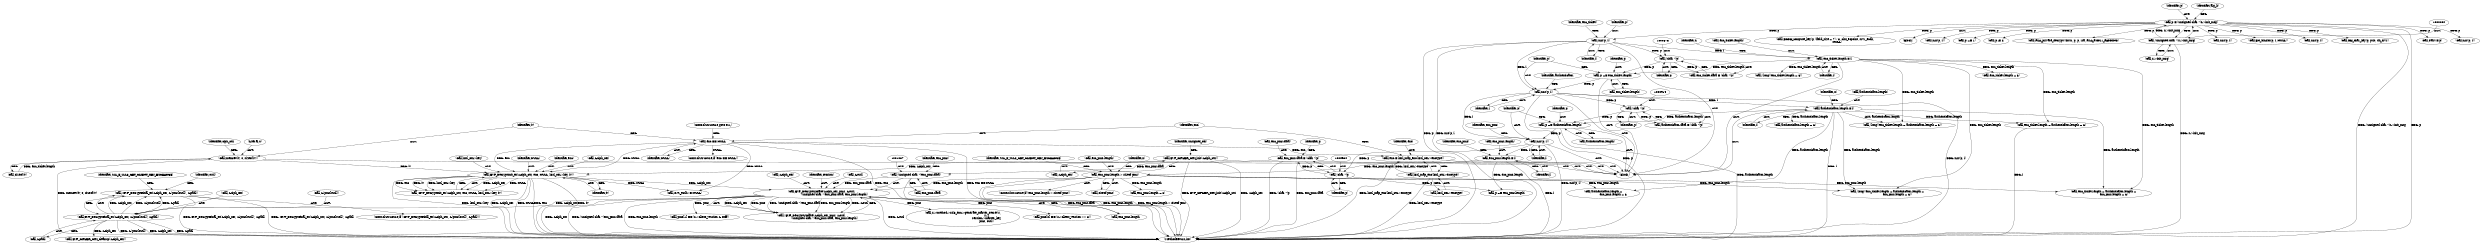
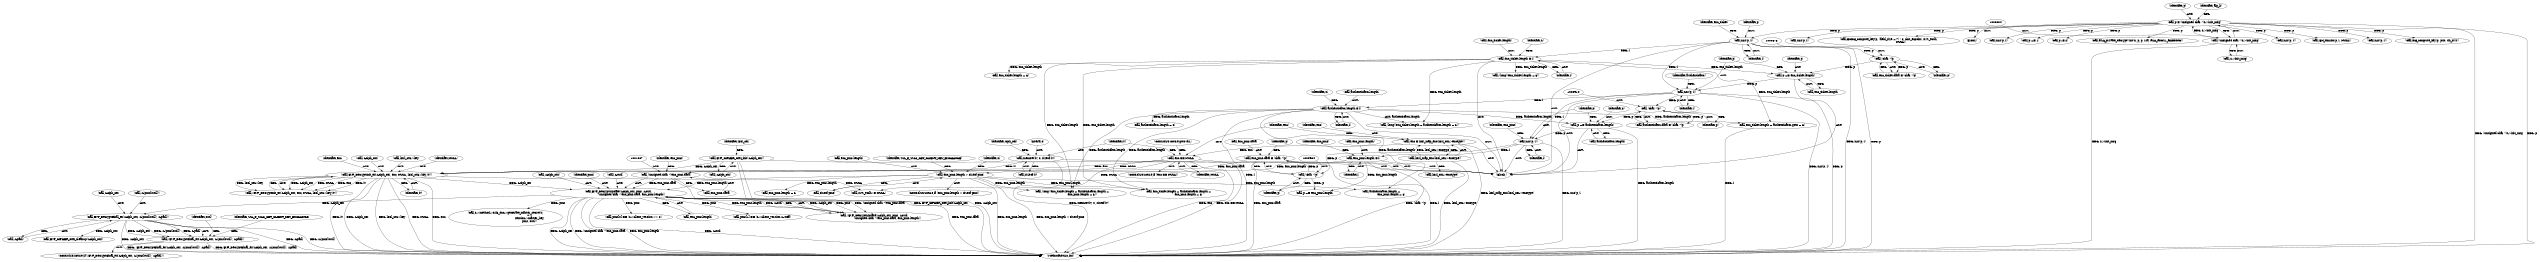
node "(Call,DH_char_key(p, pub, dh_srvr))": label "(Call,DH_char_key(p, pub, dh_srvr))" -> "(Call,DH_compute_key(p, pub, dh_srvr))"
node "(Call,start = p)": removed
node "(Call,enc_ticket.length + authenticator.length + 6)": label "(Call,enc_ticket.length + authenticator.length + 6)" -> "(Call,enc_ticket.length + authenticator.goto + 6)"
node "(Identifier,unsigned_ctx)": label "(Identifier,unsigned_ctx)" -> "(Identifier,kssl_ctx)"
edge "(Call,enc == NULL)" -> "(Call,enc = kssl_map_enc(kssl_ctx->enctype))": reversed
edge "(Call,enc == NULL)" -> "(ControlStructure,if (enc == NULL))": label "NULL: " -> "AST: "
edge "(Call,sizeof iv)" -> "(Call,memset(iv, 0, sizeof iv))": label "DDG: enc_ticket.length" -> "AST: "
node "(Identifier,session)": label "(Identifier,session)" -> "(Identifier,pms)"
edge "(Call,kssl_ctx->enctype)" -> "(Call,kssl_map_enc(kssl_ctx->enctype))": removed, label "AST:"
edge "(Call,!EVP_DecryptFinal_ex(&ciph_ctx, &(pms[outl]), &padl))" -> "(Call,EVP_DecryptFinal_ex(&ciph_ctx, &(pms[outl]), &padl))": removed, label "CFG:"
